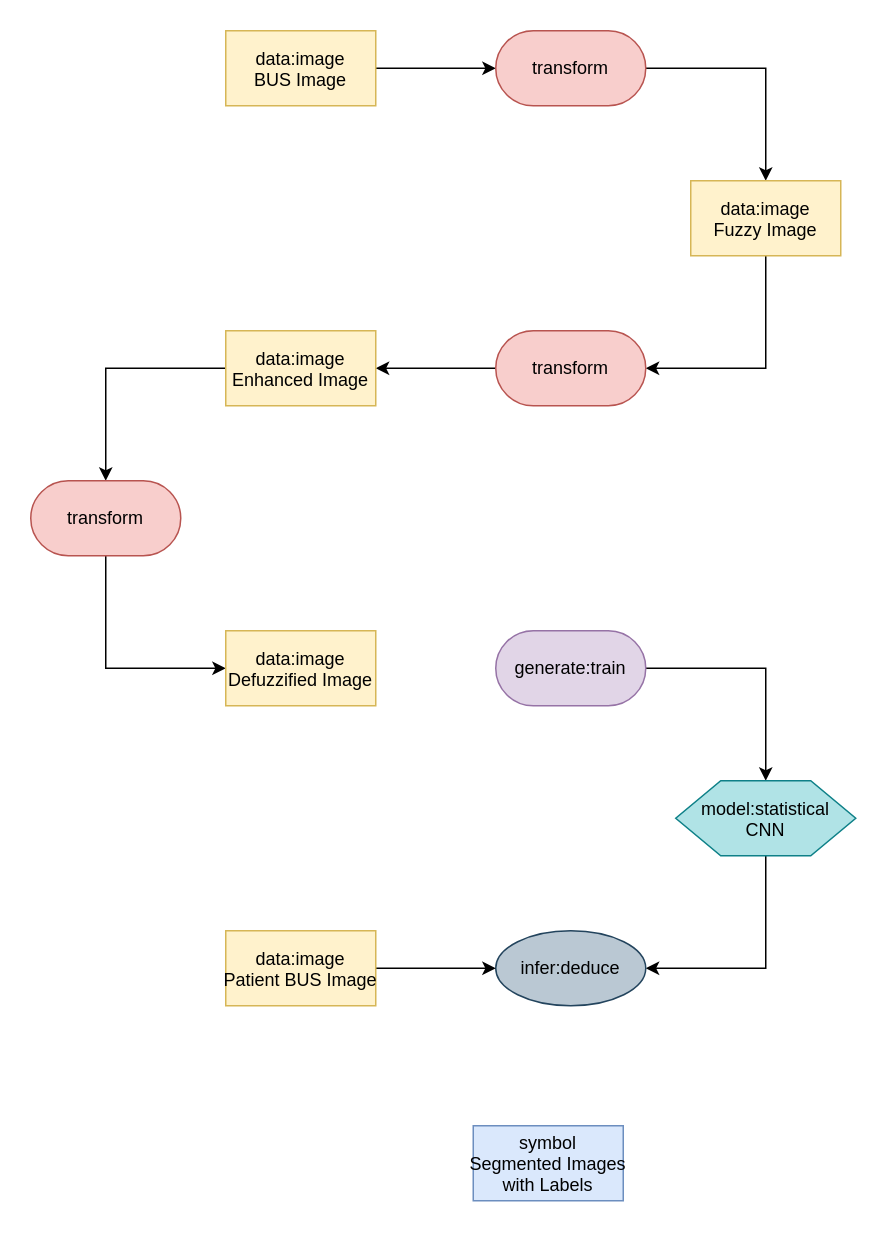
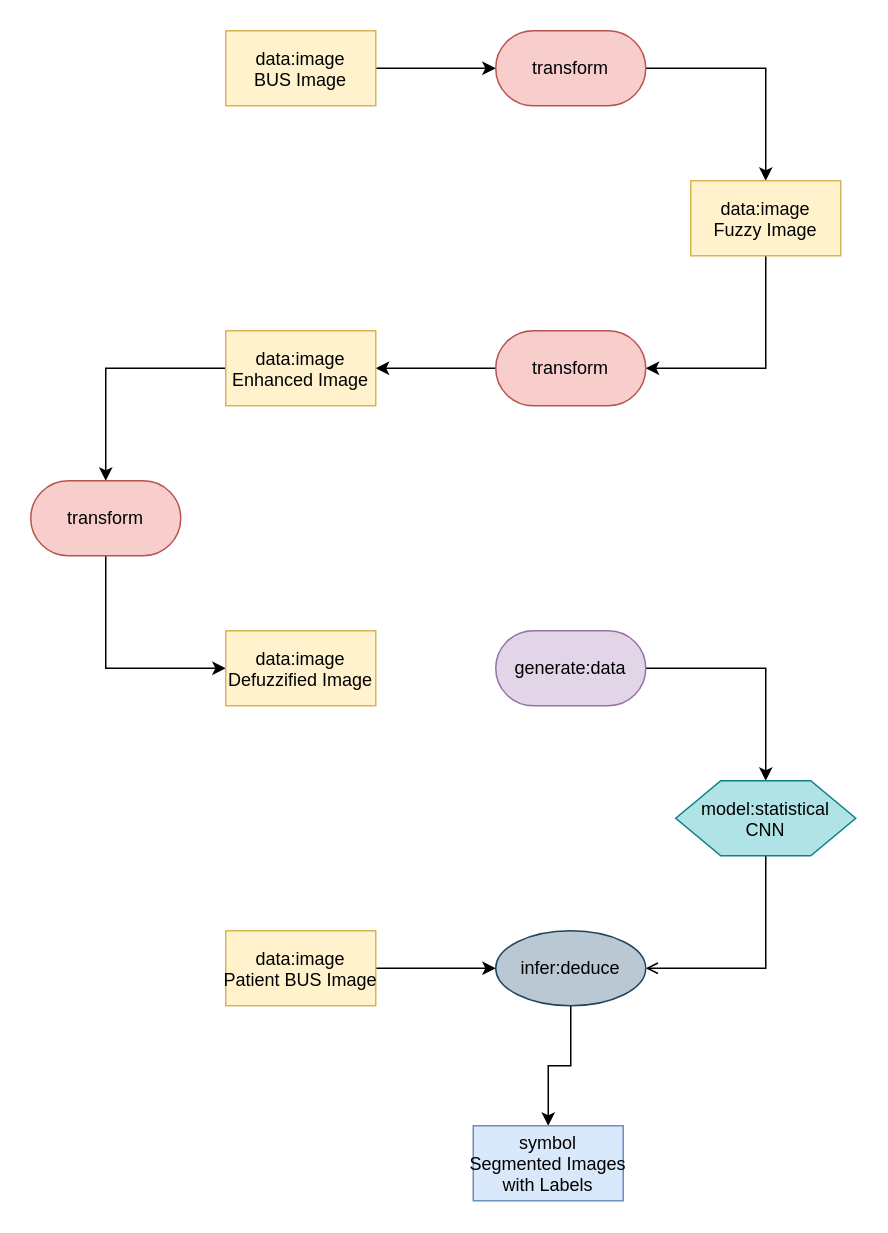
node "generate:train": label "generate:train" -> "generate:data"
edge "model:statistical CNN" -> "infer:deduce": arrowhead classic -> open
edge "infer:deduce" -> "symbol Segmented Images with Labels": added
